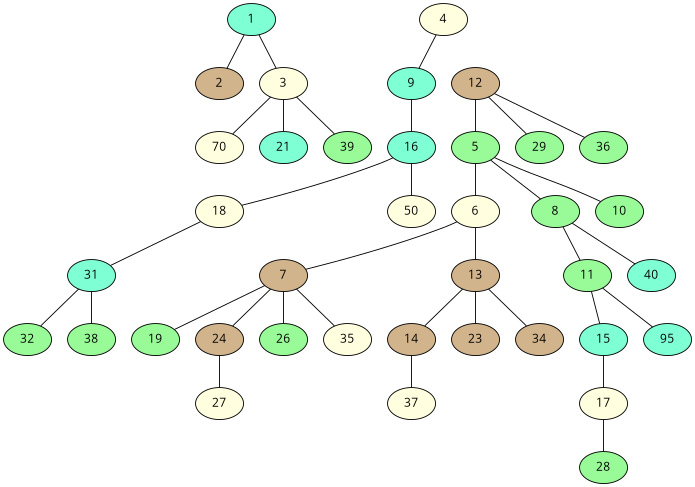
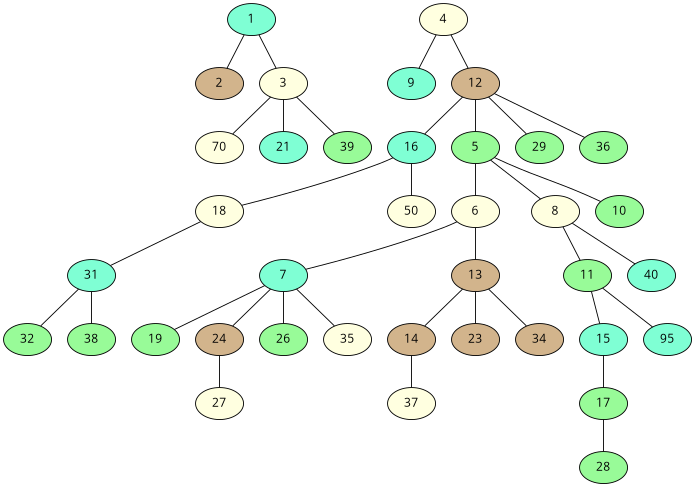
edge "4" -- "12": added
edge "9" -- "16": now "12" -- "16"
node "8": fillcolor palegreen -> lightyellow
node "7": fillcolor tan -> aquamarine
node "17": fillcolor lightyellow -> palegreen
